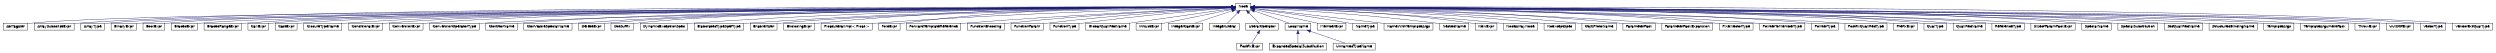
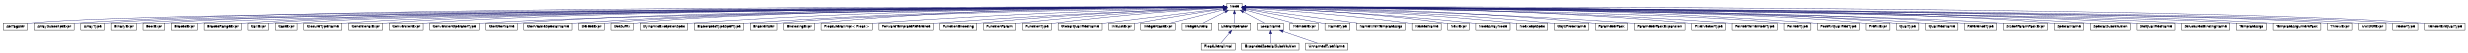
node "FoldExpr": removed
node "PostfixExpr": label "PostfixExpr" -> "FloatLiteralImpl"
